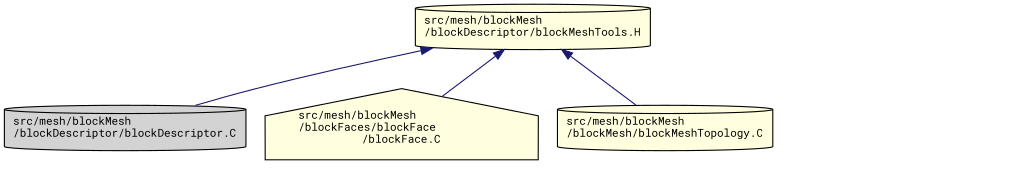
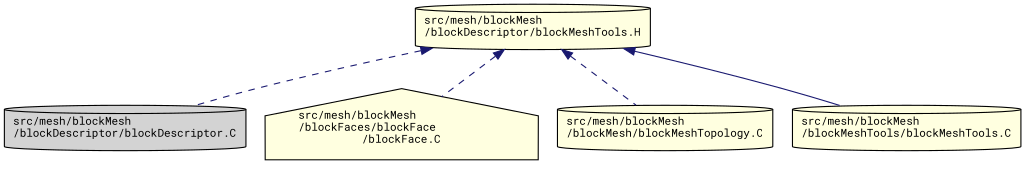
edge "src/mesh/blockMesh /blockDescriptor/blockDescriptor.C" -> "src/mesh/blockMesh /blockDescriptor/blockMeshTools.H": style solid -> dashed
edge "src/mesh/blockMesh /blockFaces/blockFace /blockFace.C" -> "src/mesh/blockMesh /blockDescriptor/blockMeshTools.H": style solid -> dashed
edge "src/mesh/blockMesh /blockMesh/blockMeshTopology.C" -> "src/mesh/blockMesh /blockDescriptor/blockMeshTools.H": style solid -> dashed
node "src/mesh/blockMesh /blockMeshTools/blockMeshTools.C": added
